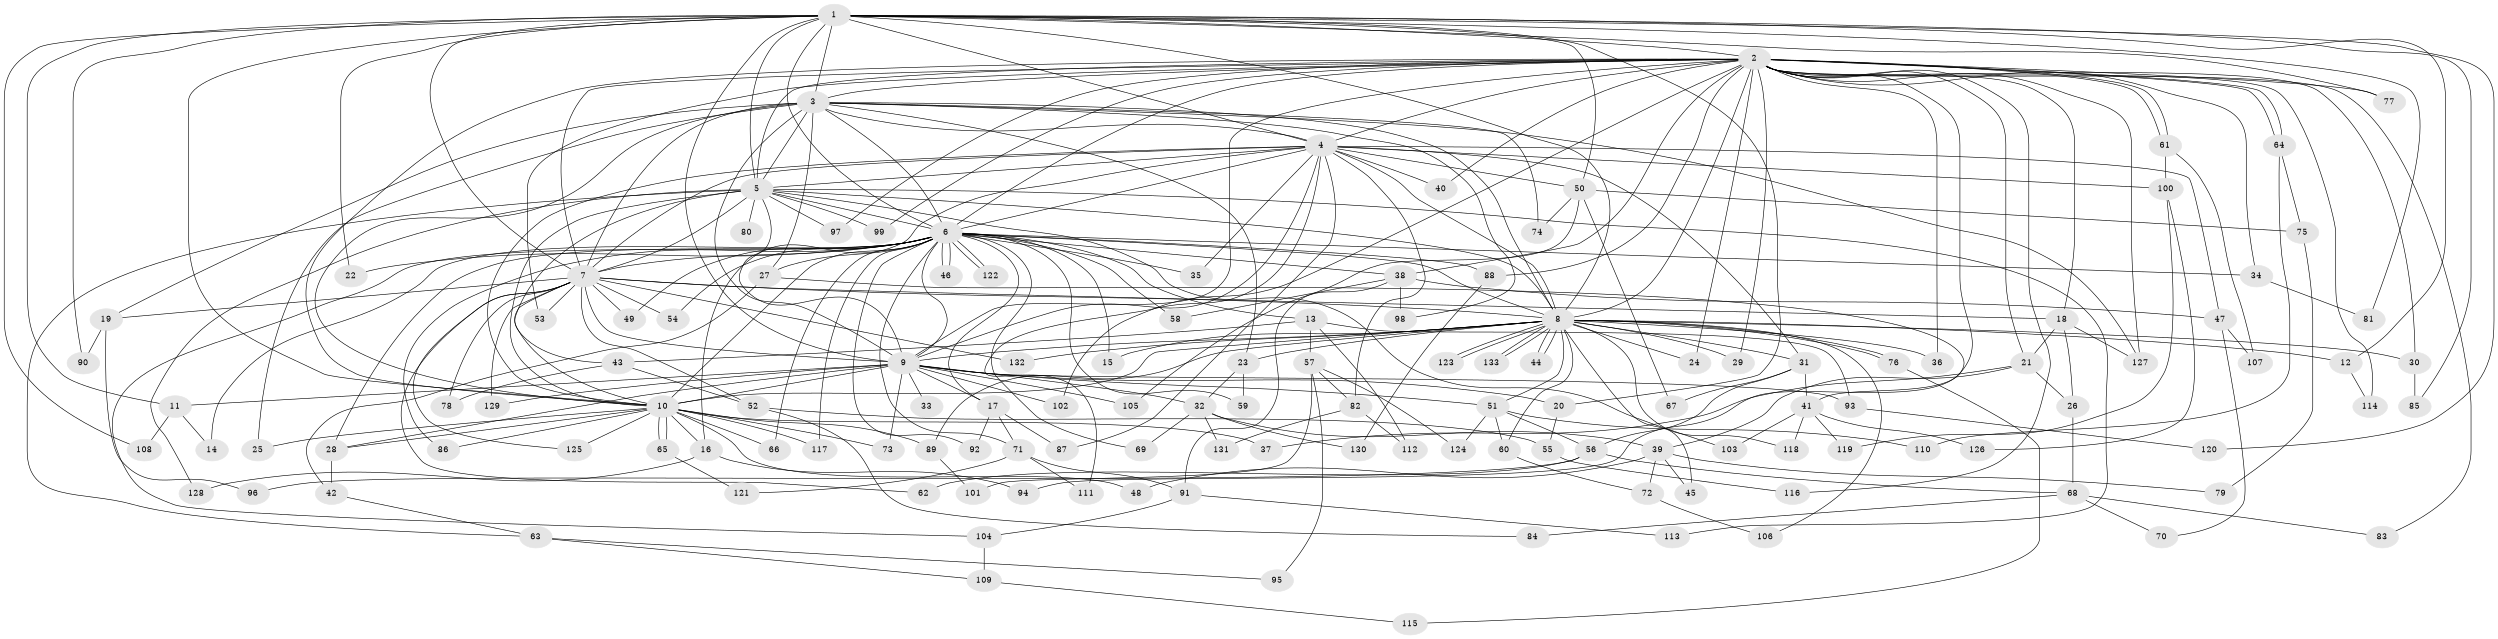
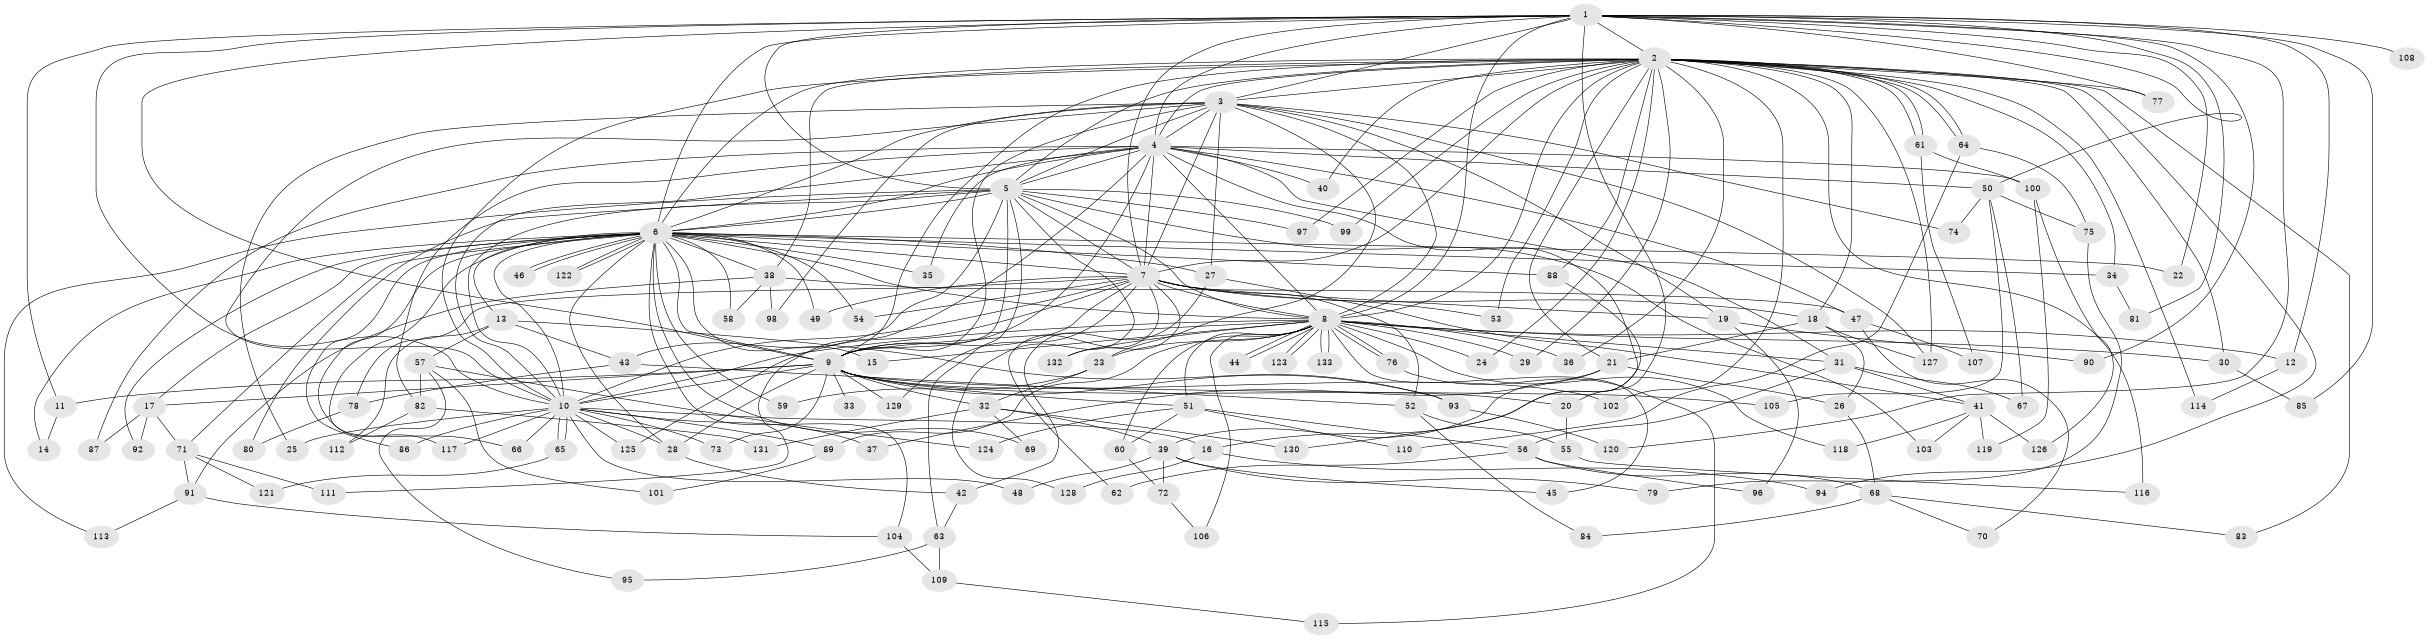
edge "11" -- "108": removed
edge "78" -- "80": added
